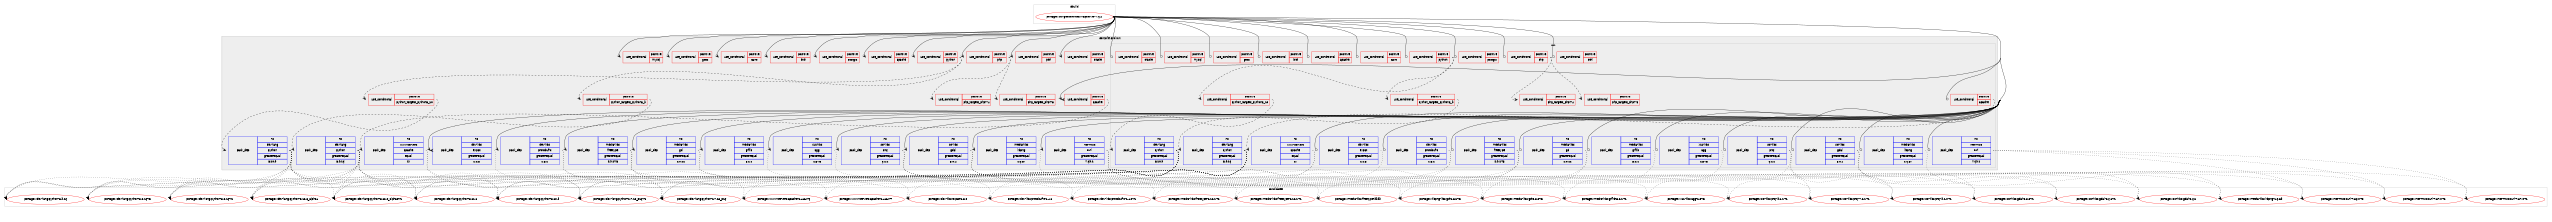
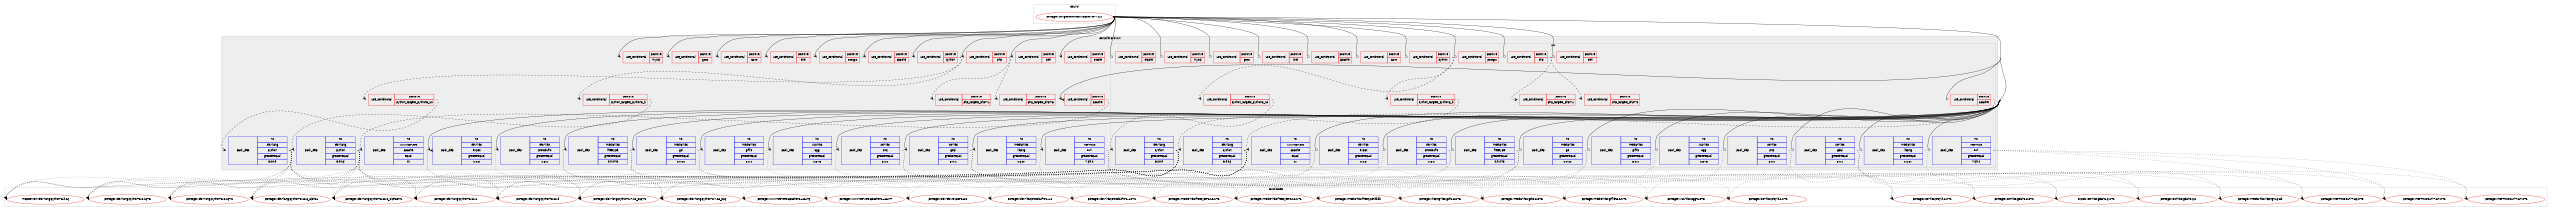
node "portage://dev-lang/python-3.9.16": label "portage://dev-lang/python-3.9.16" -> "mapserver://dev-lang/python-3.9.16"
node "portage://dev-libs/expat-2.5.0": label "portage://dev-libs/expat-2.5.0" -> "portage://dev-dev/expat-2.5.0"
node "portage://sci-libs/proj-7.2.1-r1": removed
node "portage://sci-libs/gdal-3.6.1-r1": label "portage://sci-libs/gdal-3.6.1-r1" -> "expat://sci-libs/gdal-3.6.1-r1"
